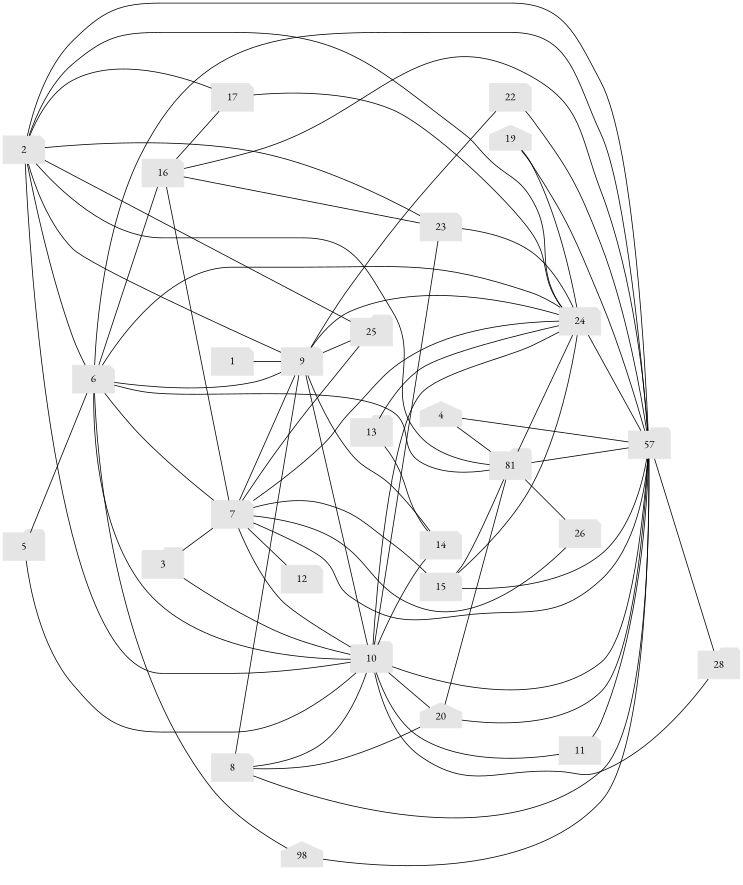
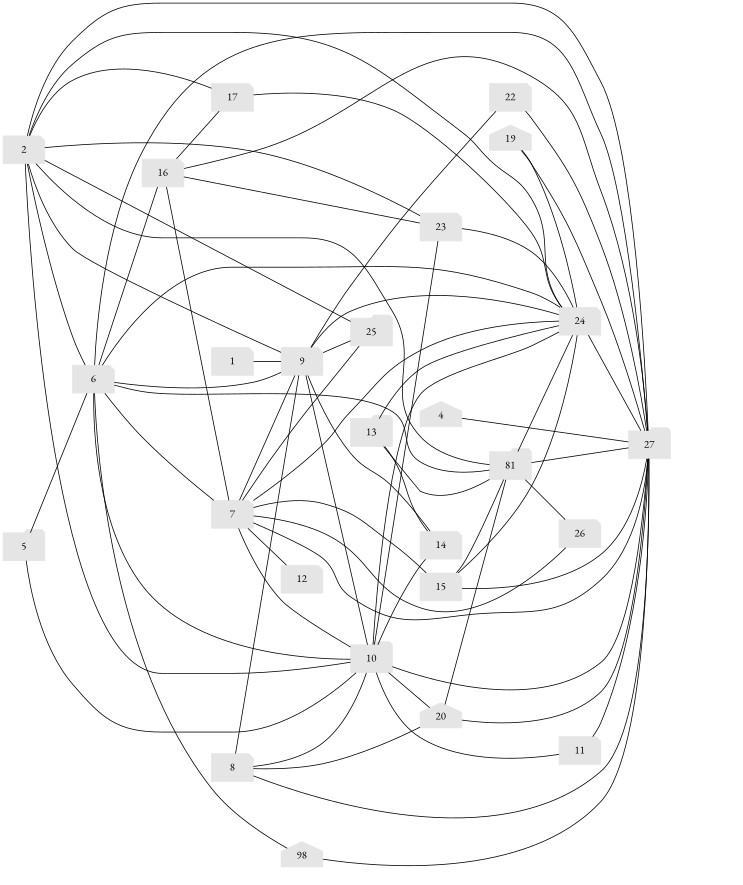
edge "4" -- "81": now "13" -- "81"
node "57": label "57" -> "27"
node "3": removed
node "28": removed
